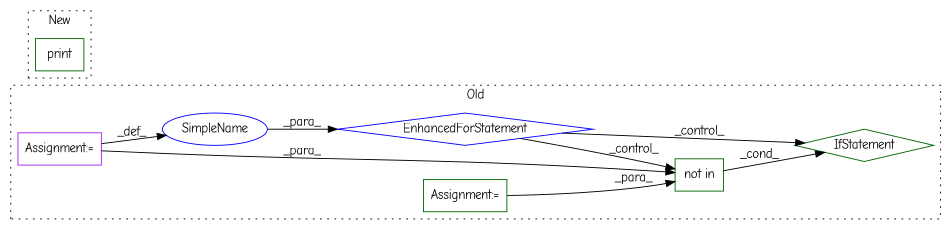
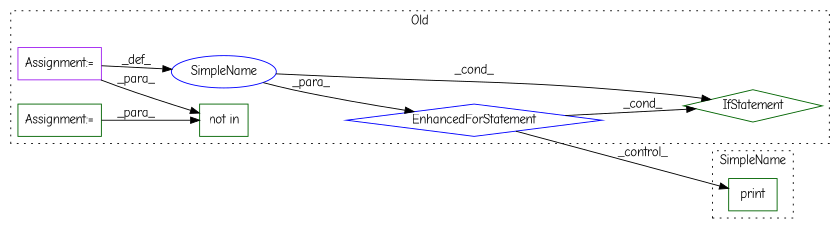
cluster "New": label "New" -> "SimpleName"
edge "EnhancedForStatement" -> "IfStatement": label "_control_" -> "_cond_"
edge "EnhancedForStatement" -> "not in": now "EnhancedForStatement" -> "print"
edge "not in" -> "IfStatement": now "SimpleName" -> "IfStatement"
